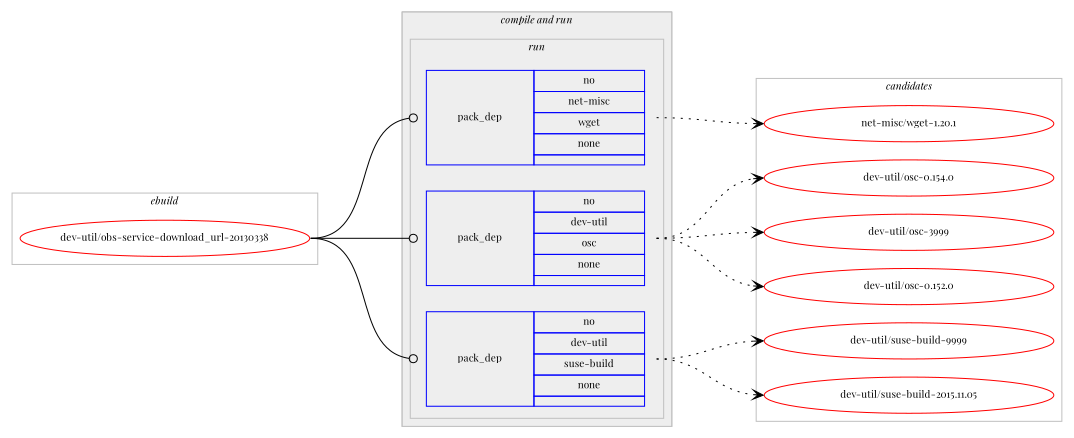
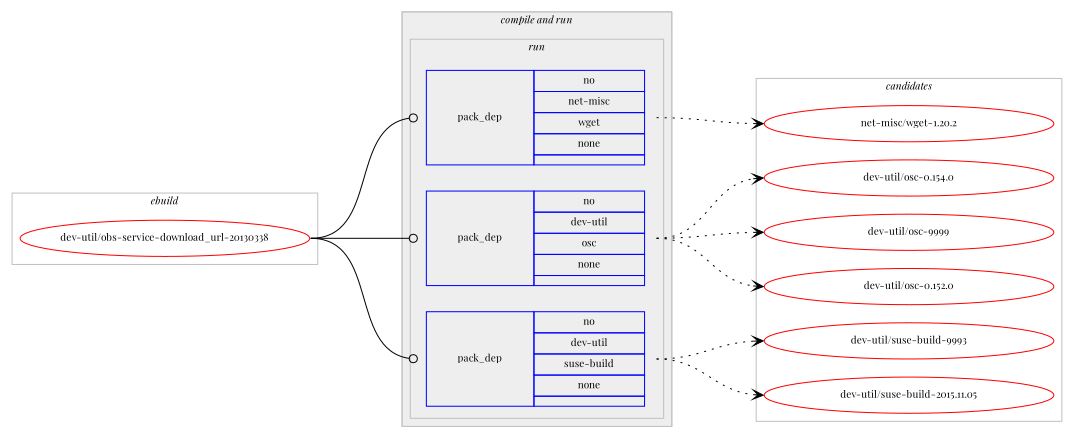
node "net-misc/wget-1.20.1": label "net-misc/wget-1.20.1" -> "net-misc/wget-1.20.2"
node "dev-util/osc-3999": label "dev-util/osc-3999" -> "dev-util/osc-9999"
node "dev-util/suse-build-9999": label "dev-util/suse-build-9999" -> "dev-util/suse-build-9993"
